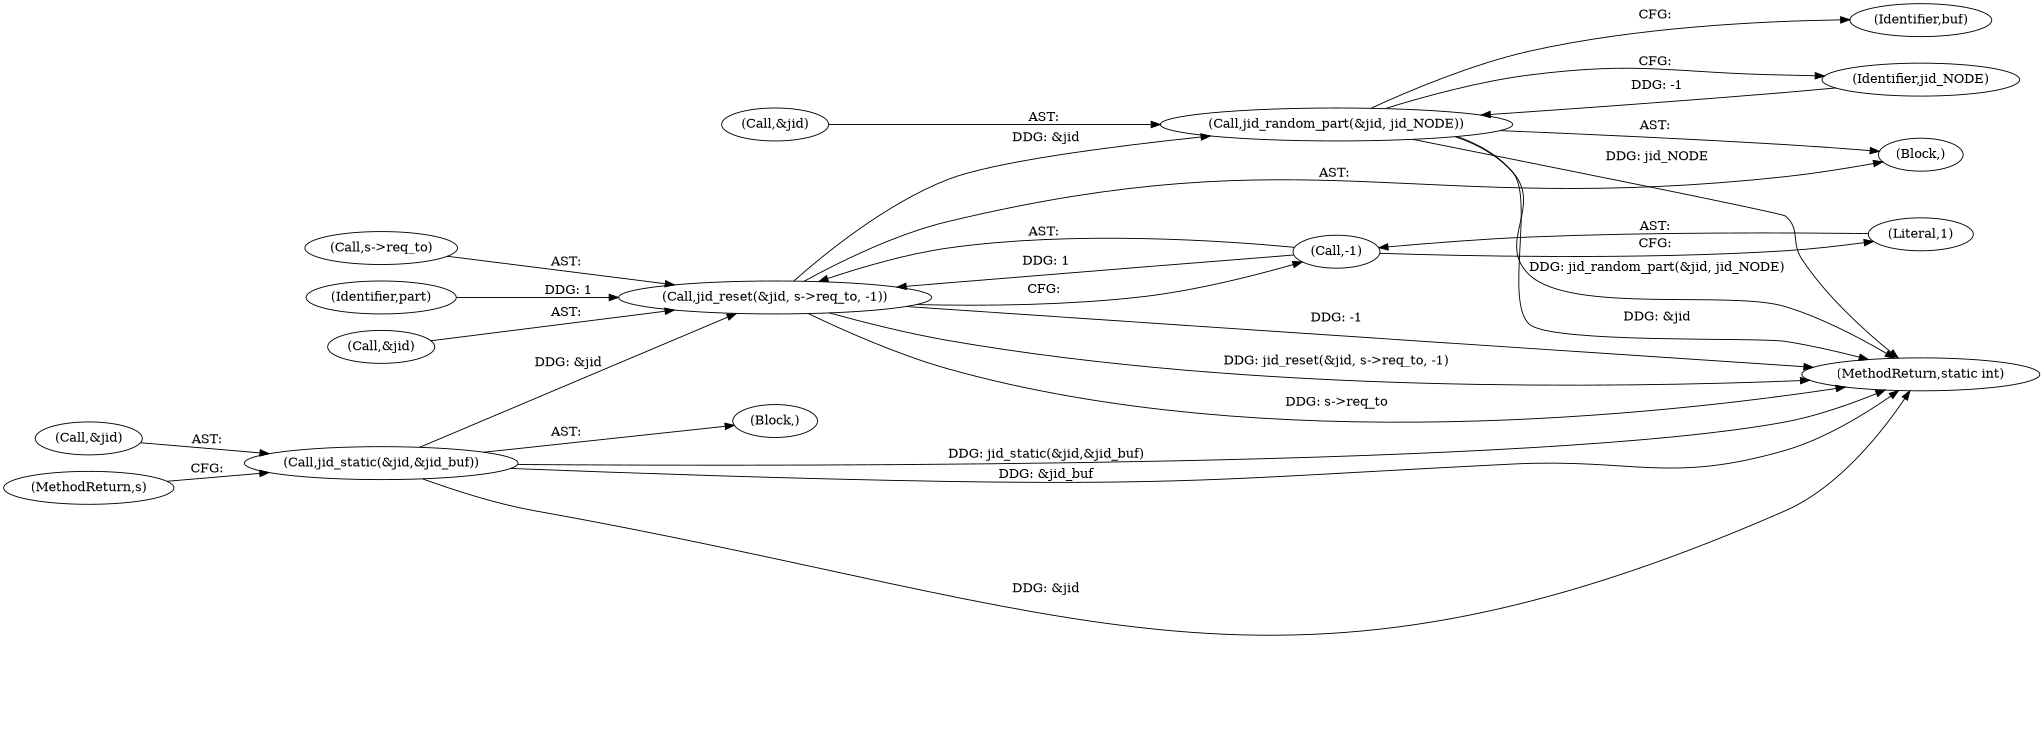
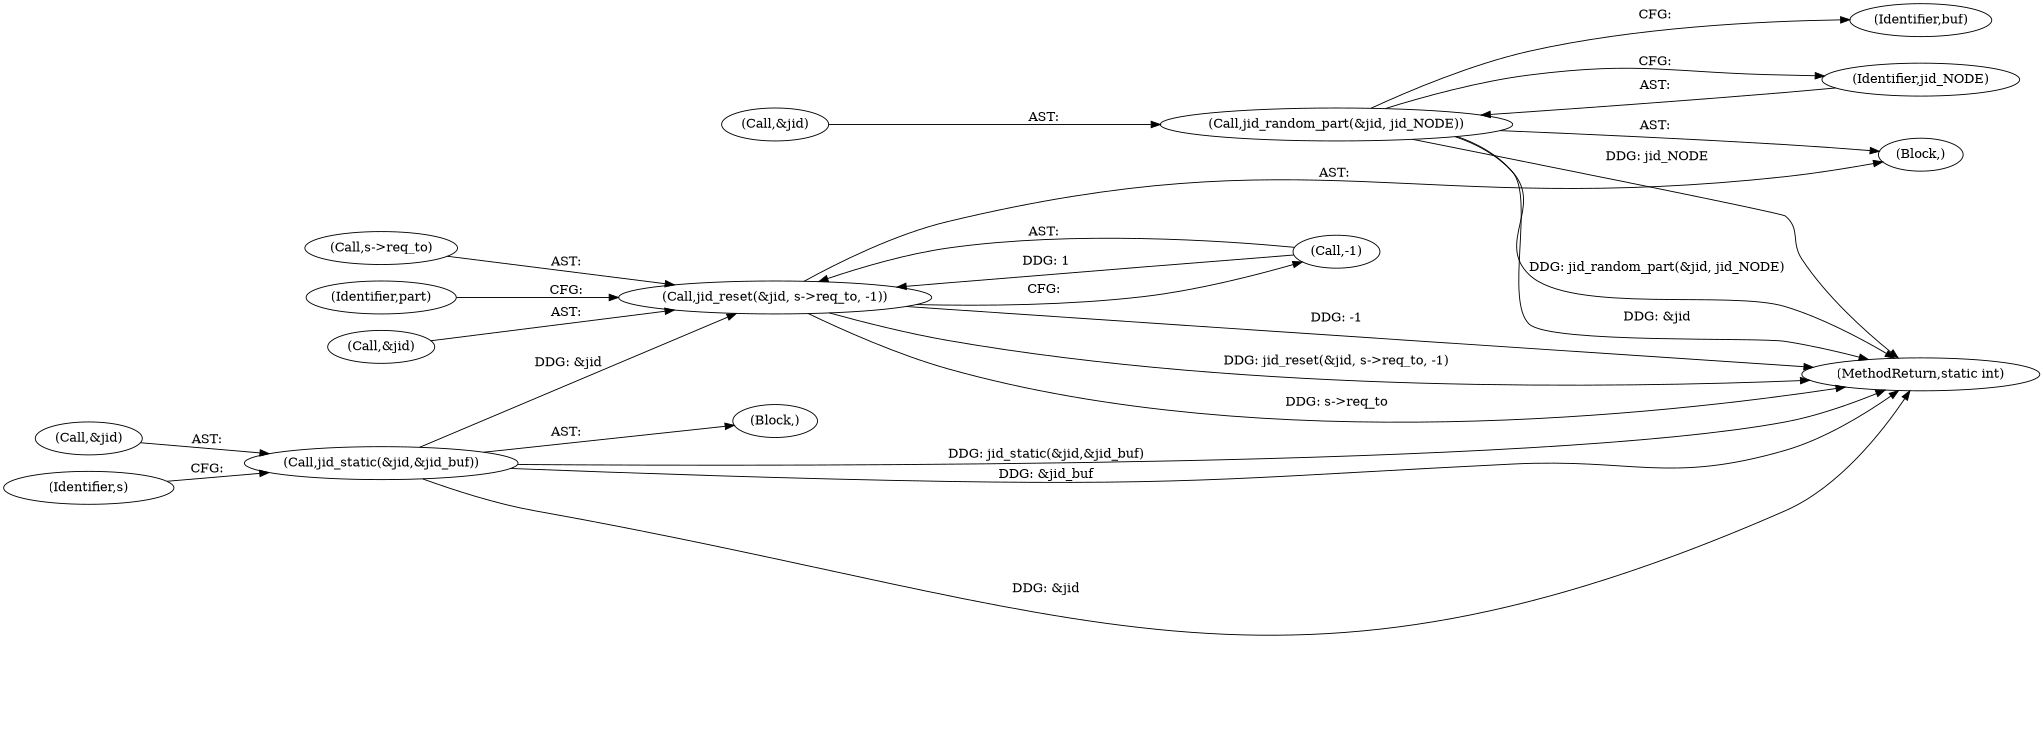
edge "(Identifier,jid_NODE)" -> "(Call,jid_random_part(&jid, jid_NODE))": label "DDG: -1" -> "AST: "
edge "(Call,jid_reset(&jid, s->req_to, -1))" -> "(Call,jid_random_part(&jid, jid_NODE))": removed, label "DDG: &jid"
node "(Literal,1)": removed
edge "(Identifier,part)" -> "(Call,jid_reset(&jid, s->req_to, -1))": label "DDG: 1" -> "CFG: "
node "(MethodReturn,s)": label "(MethodReturn,s)" -> "(Identifier,s)"
